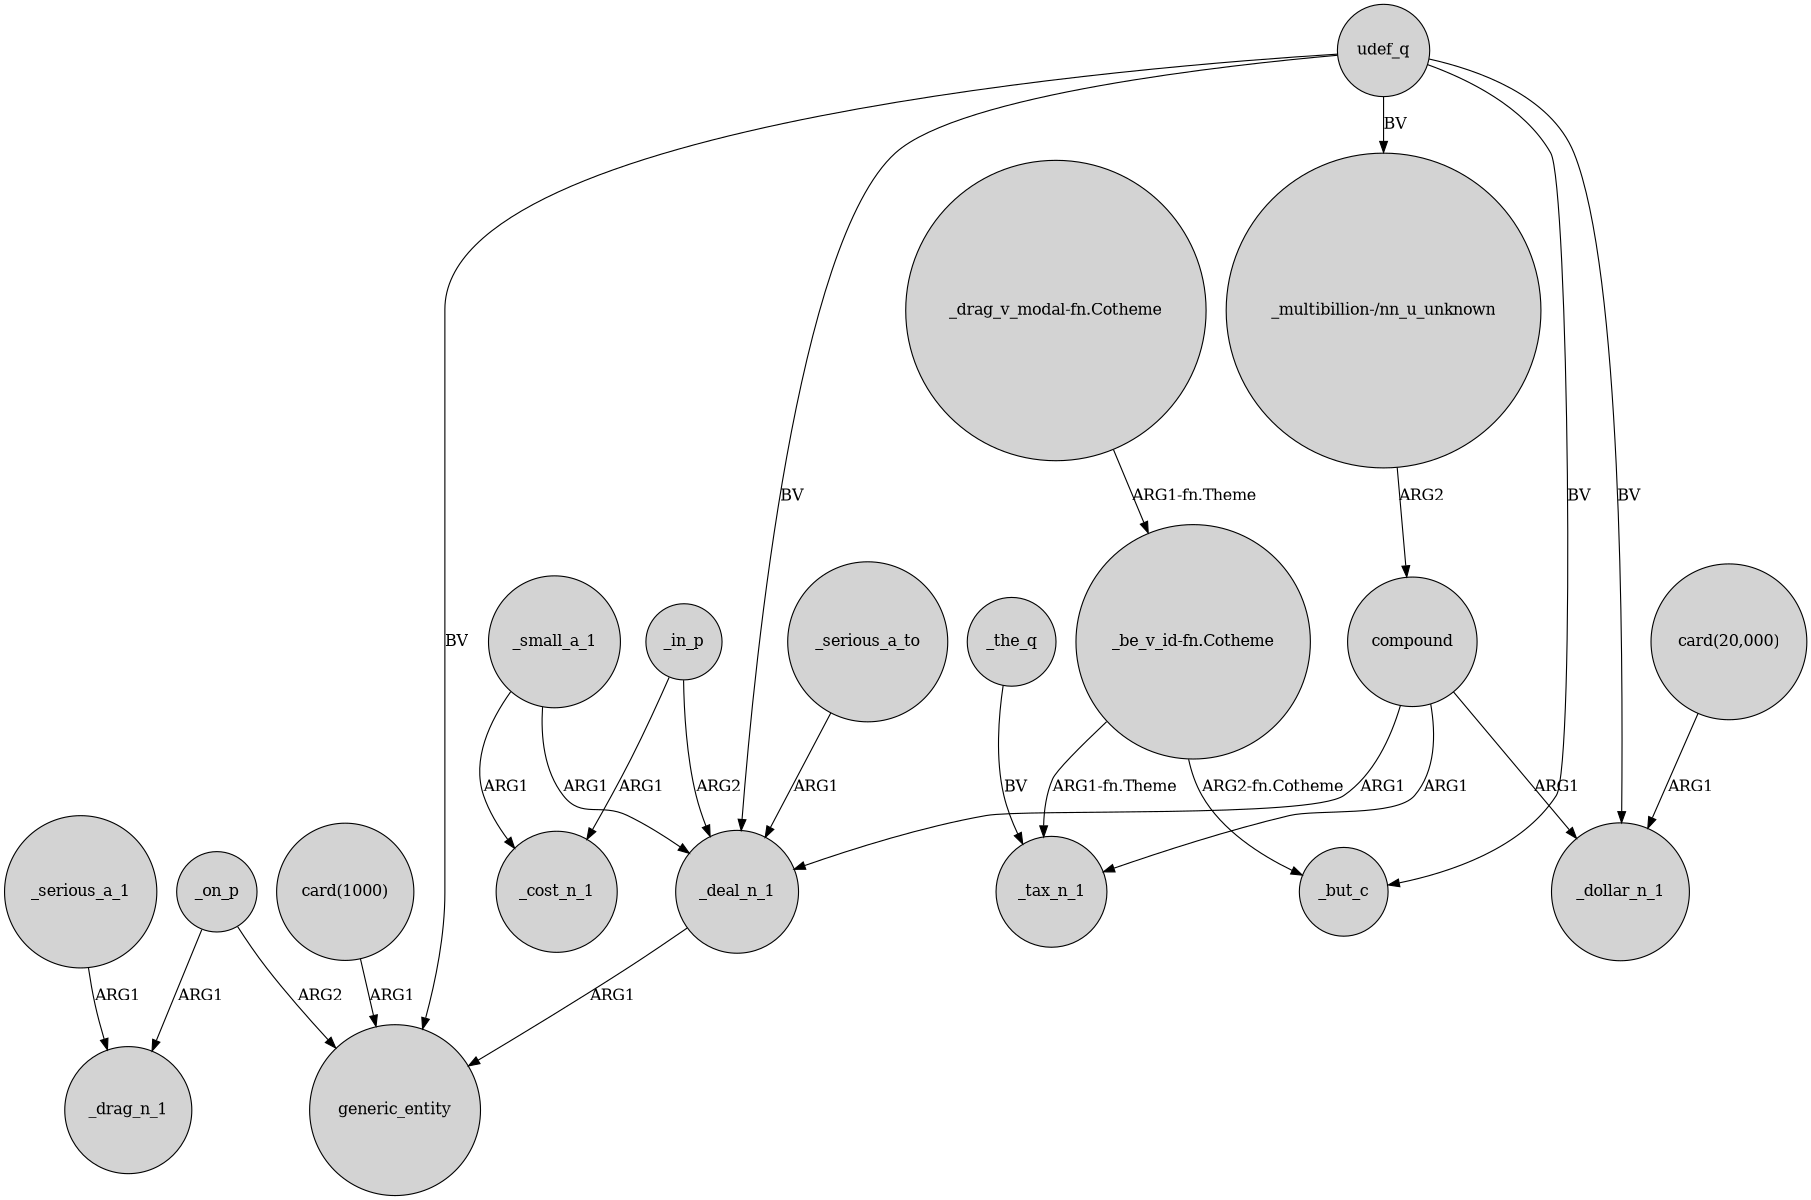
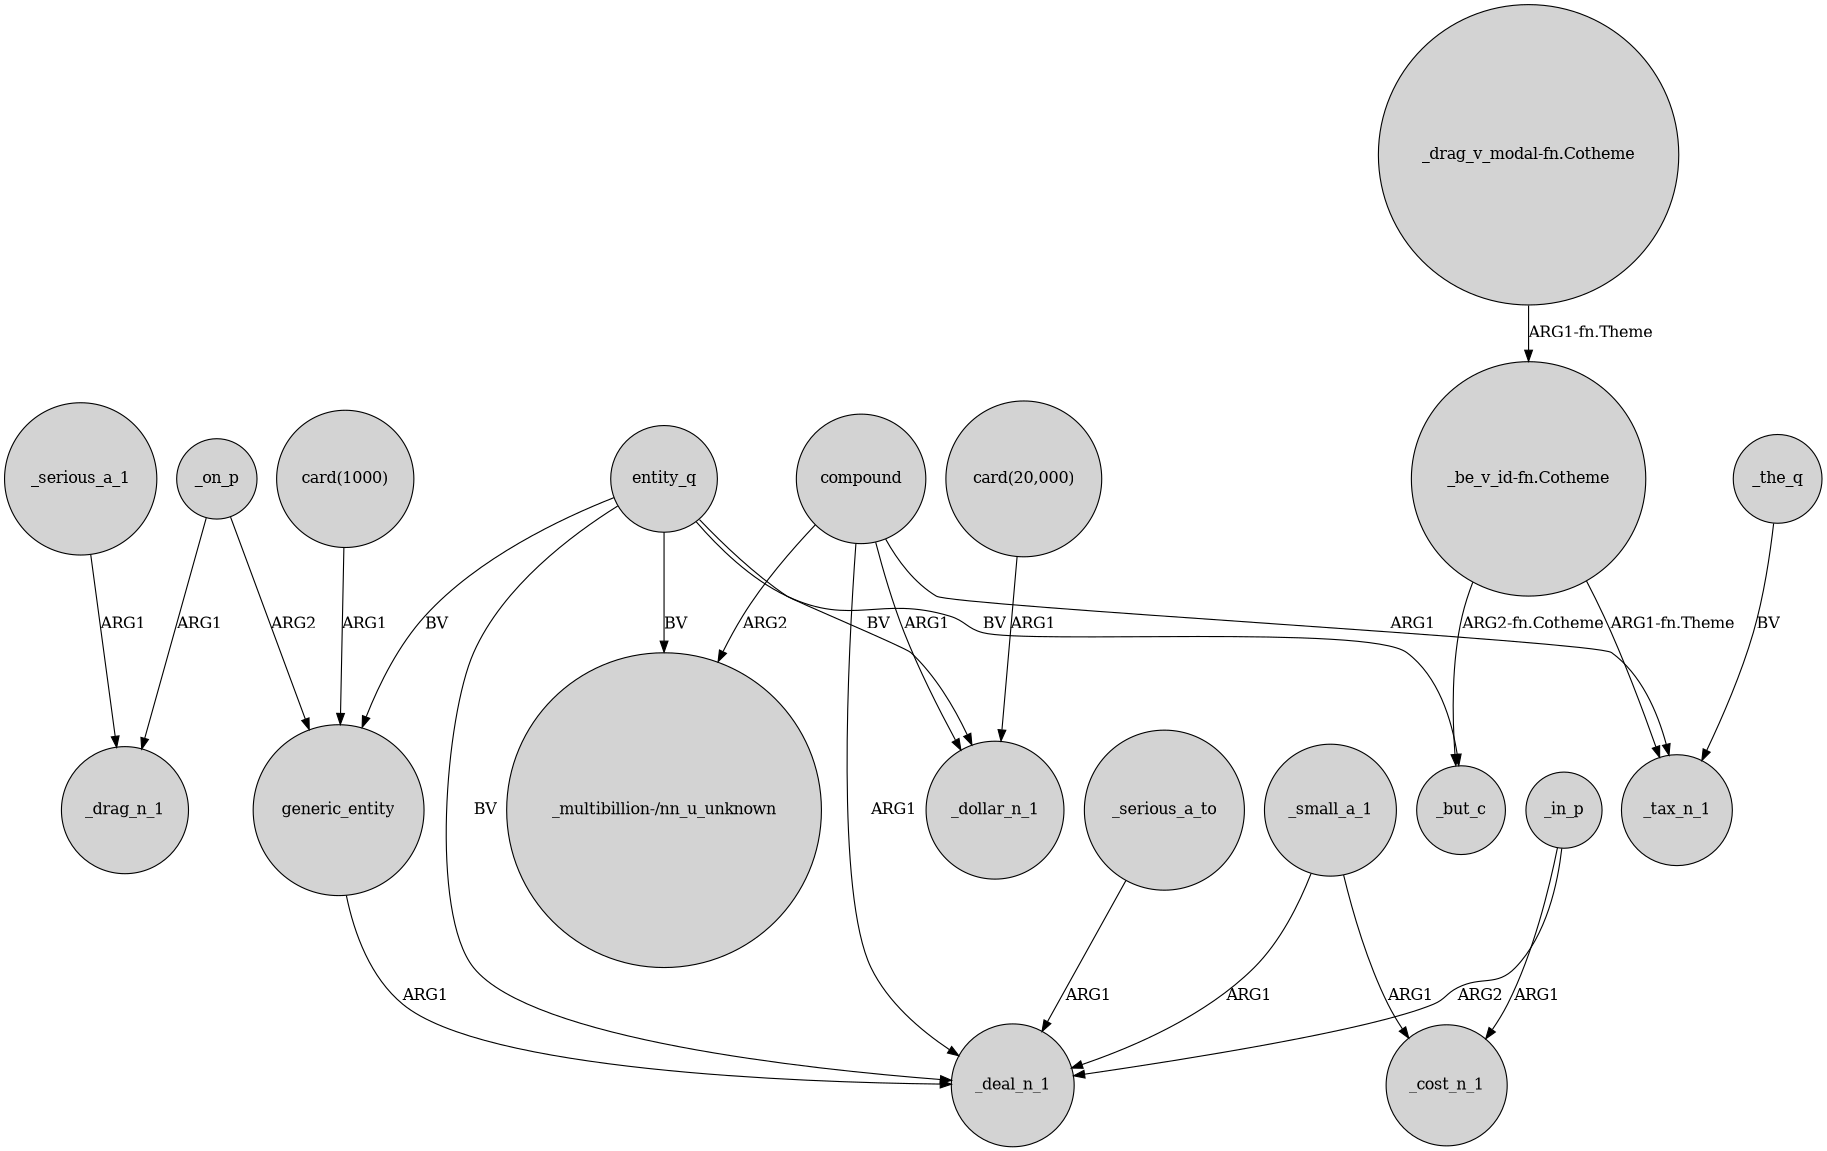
node "udef_q": label "udef_q" -> "entity_q"
edge "_multibillion-/nn_u_unknown" -> "compound": reversed
edge "_deal_n_1" -> "generic_entity": reversed
